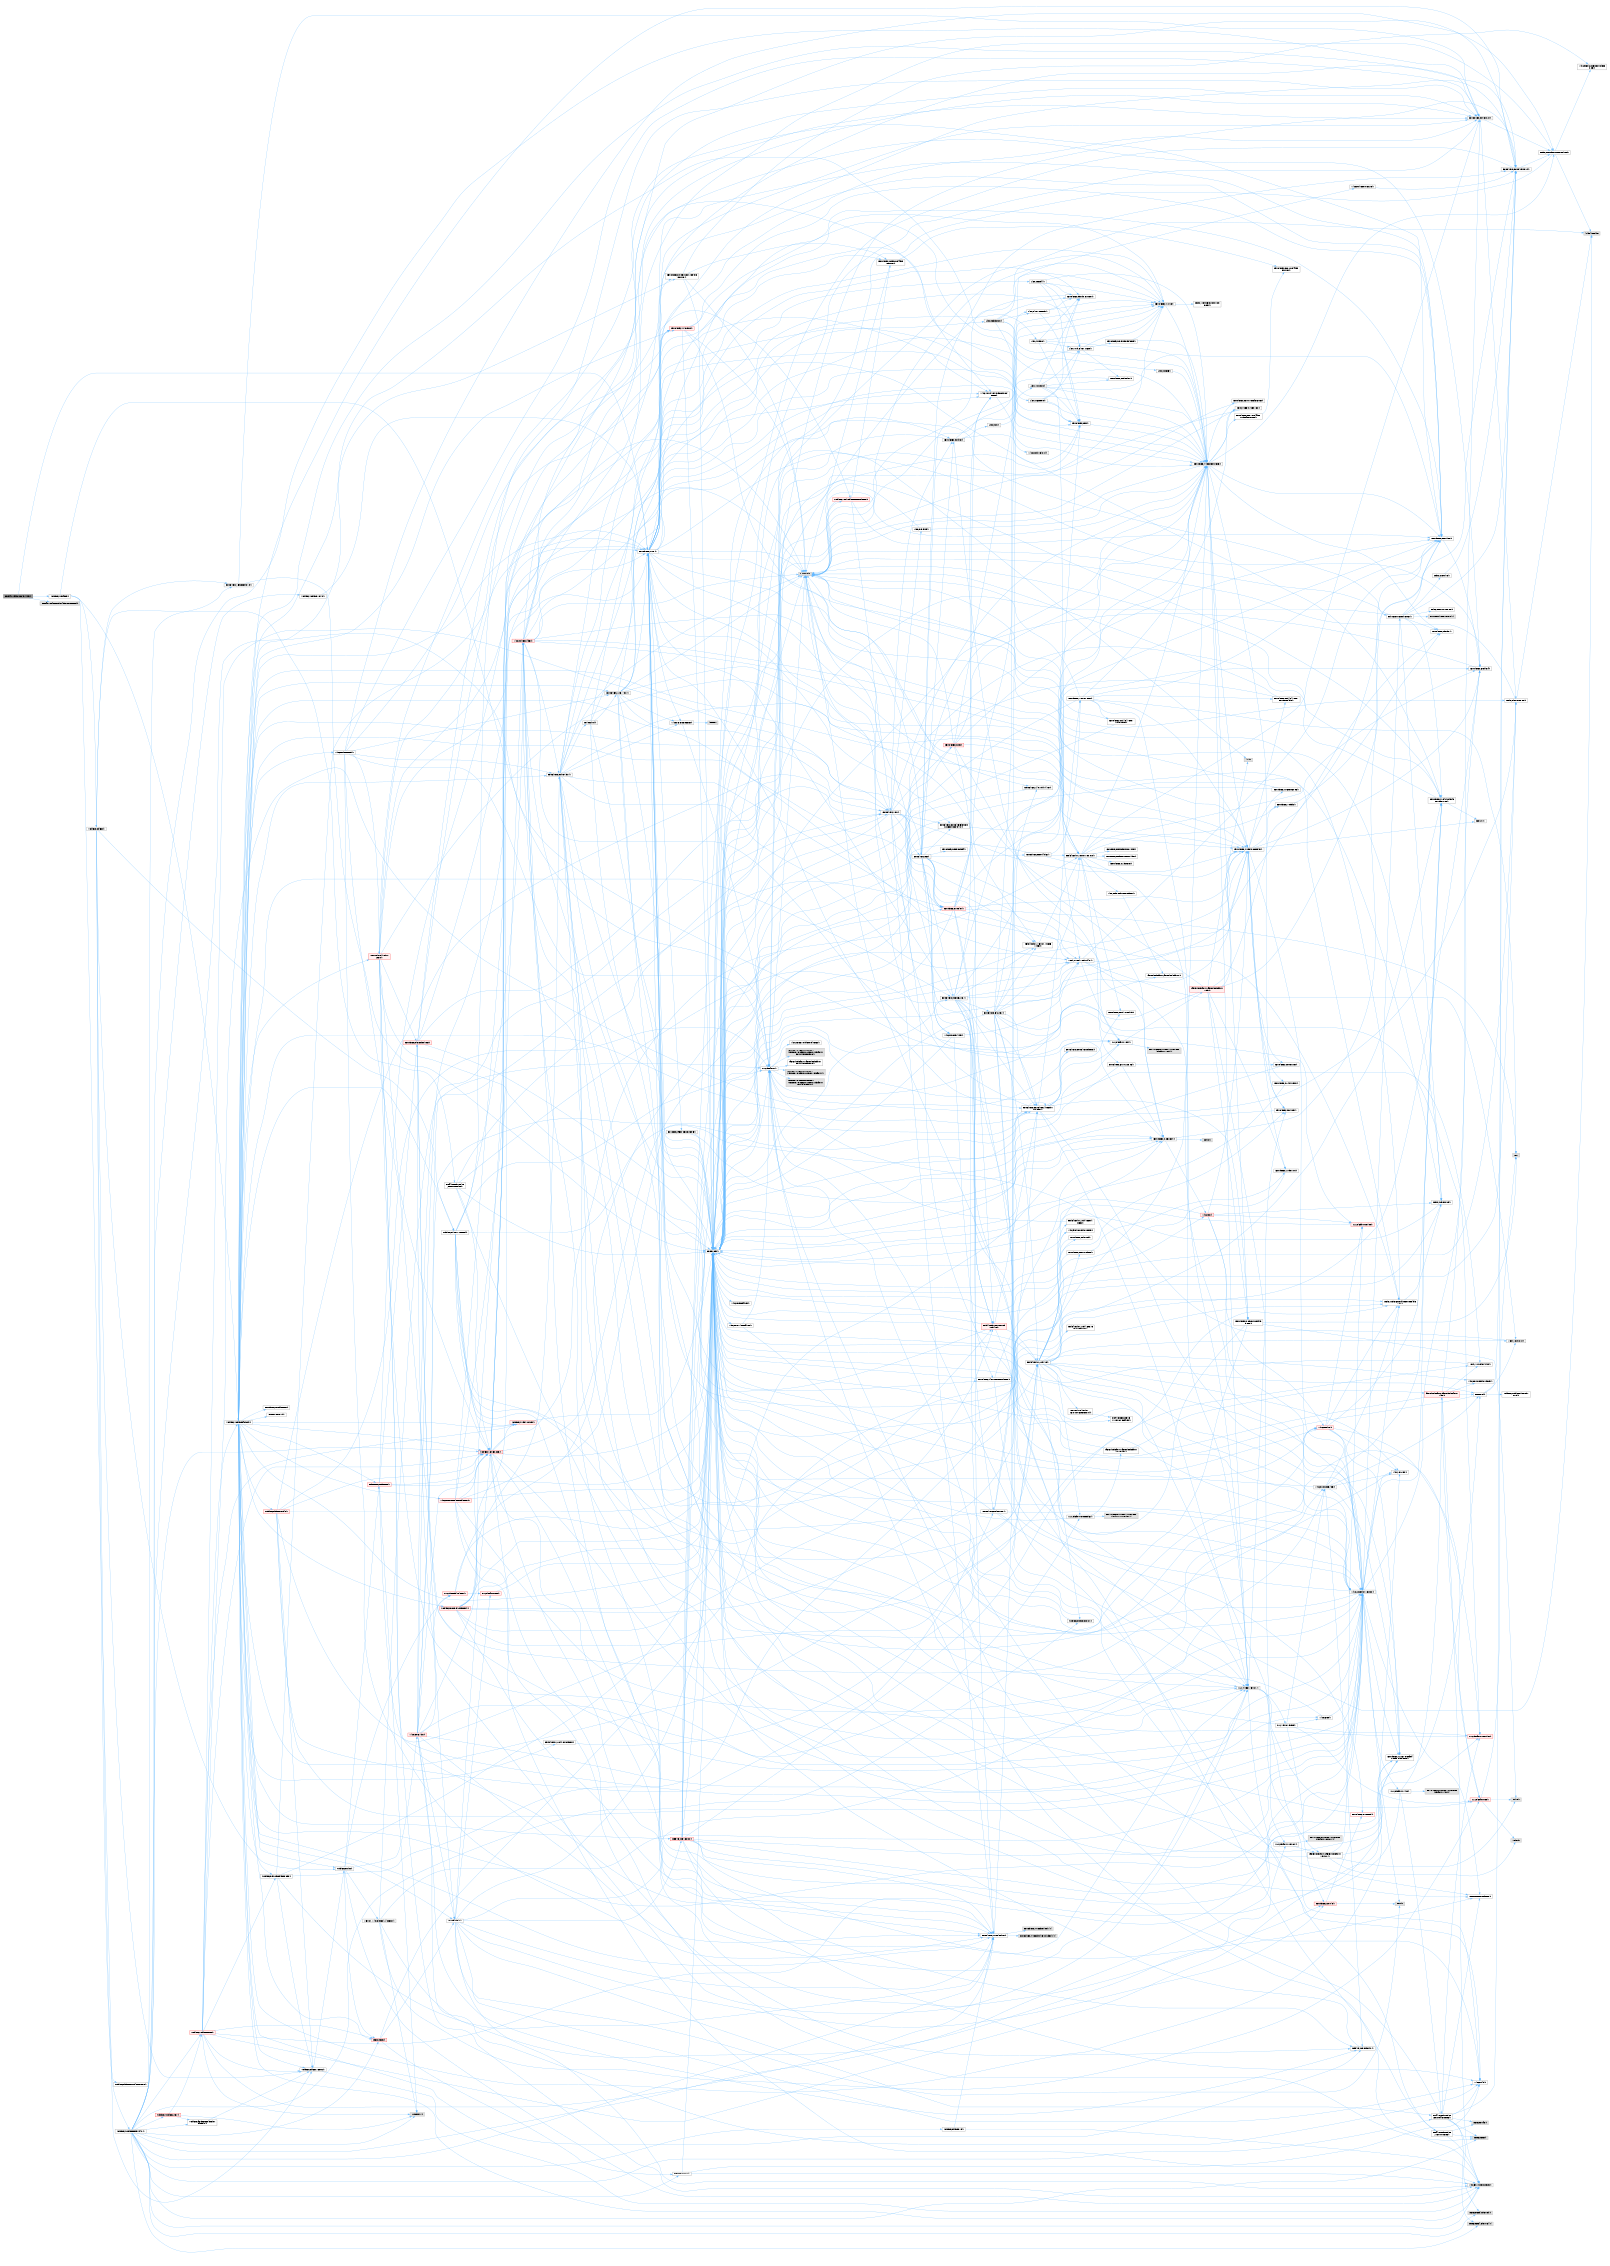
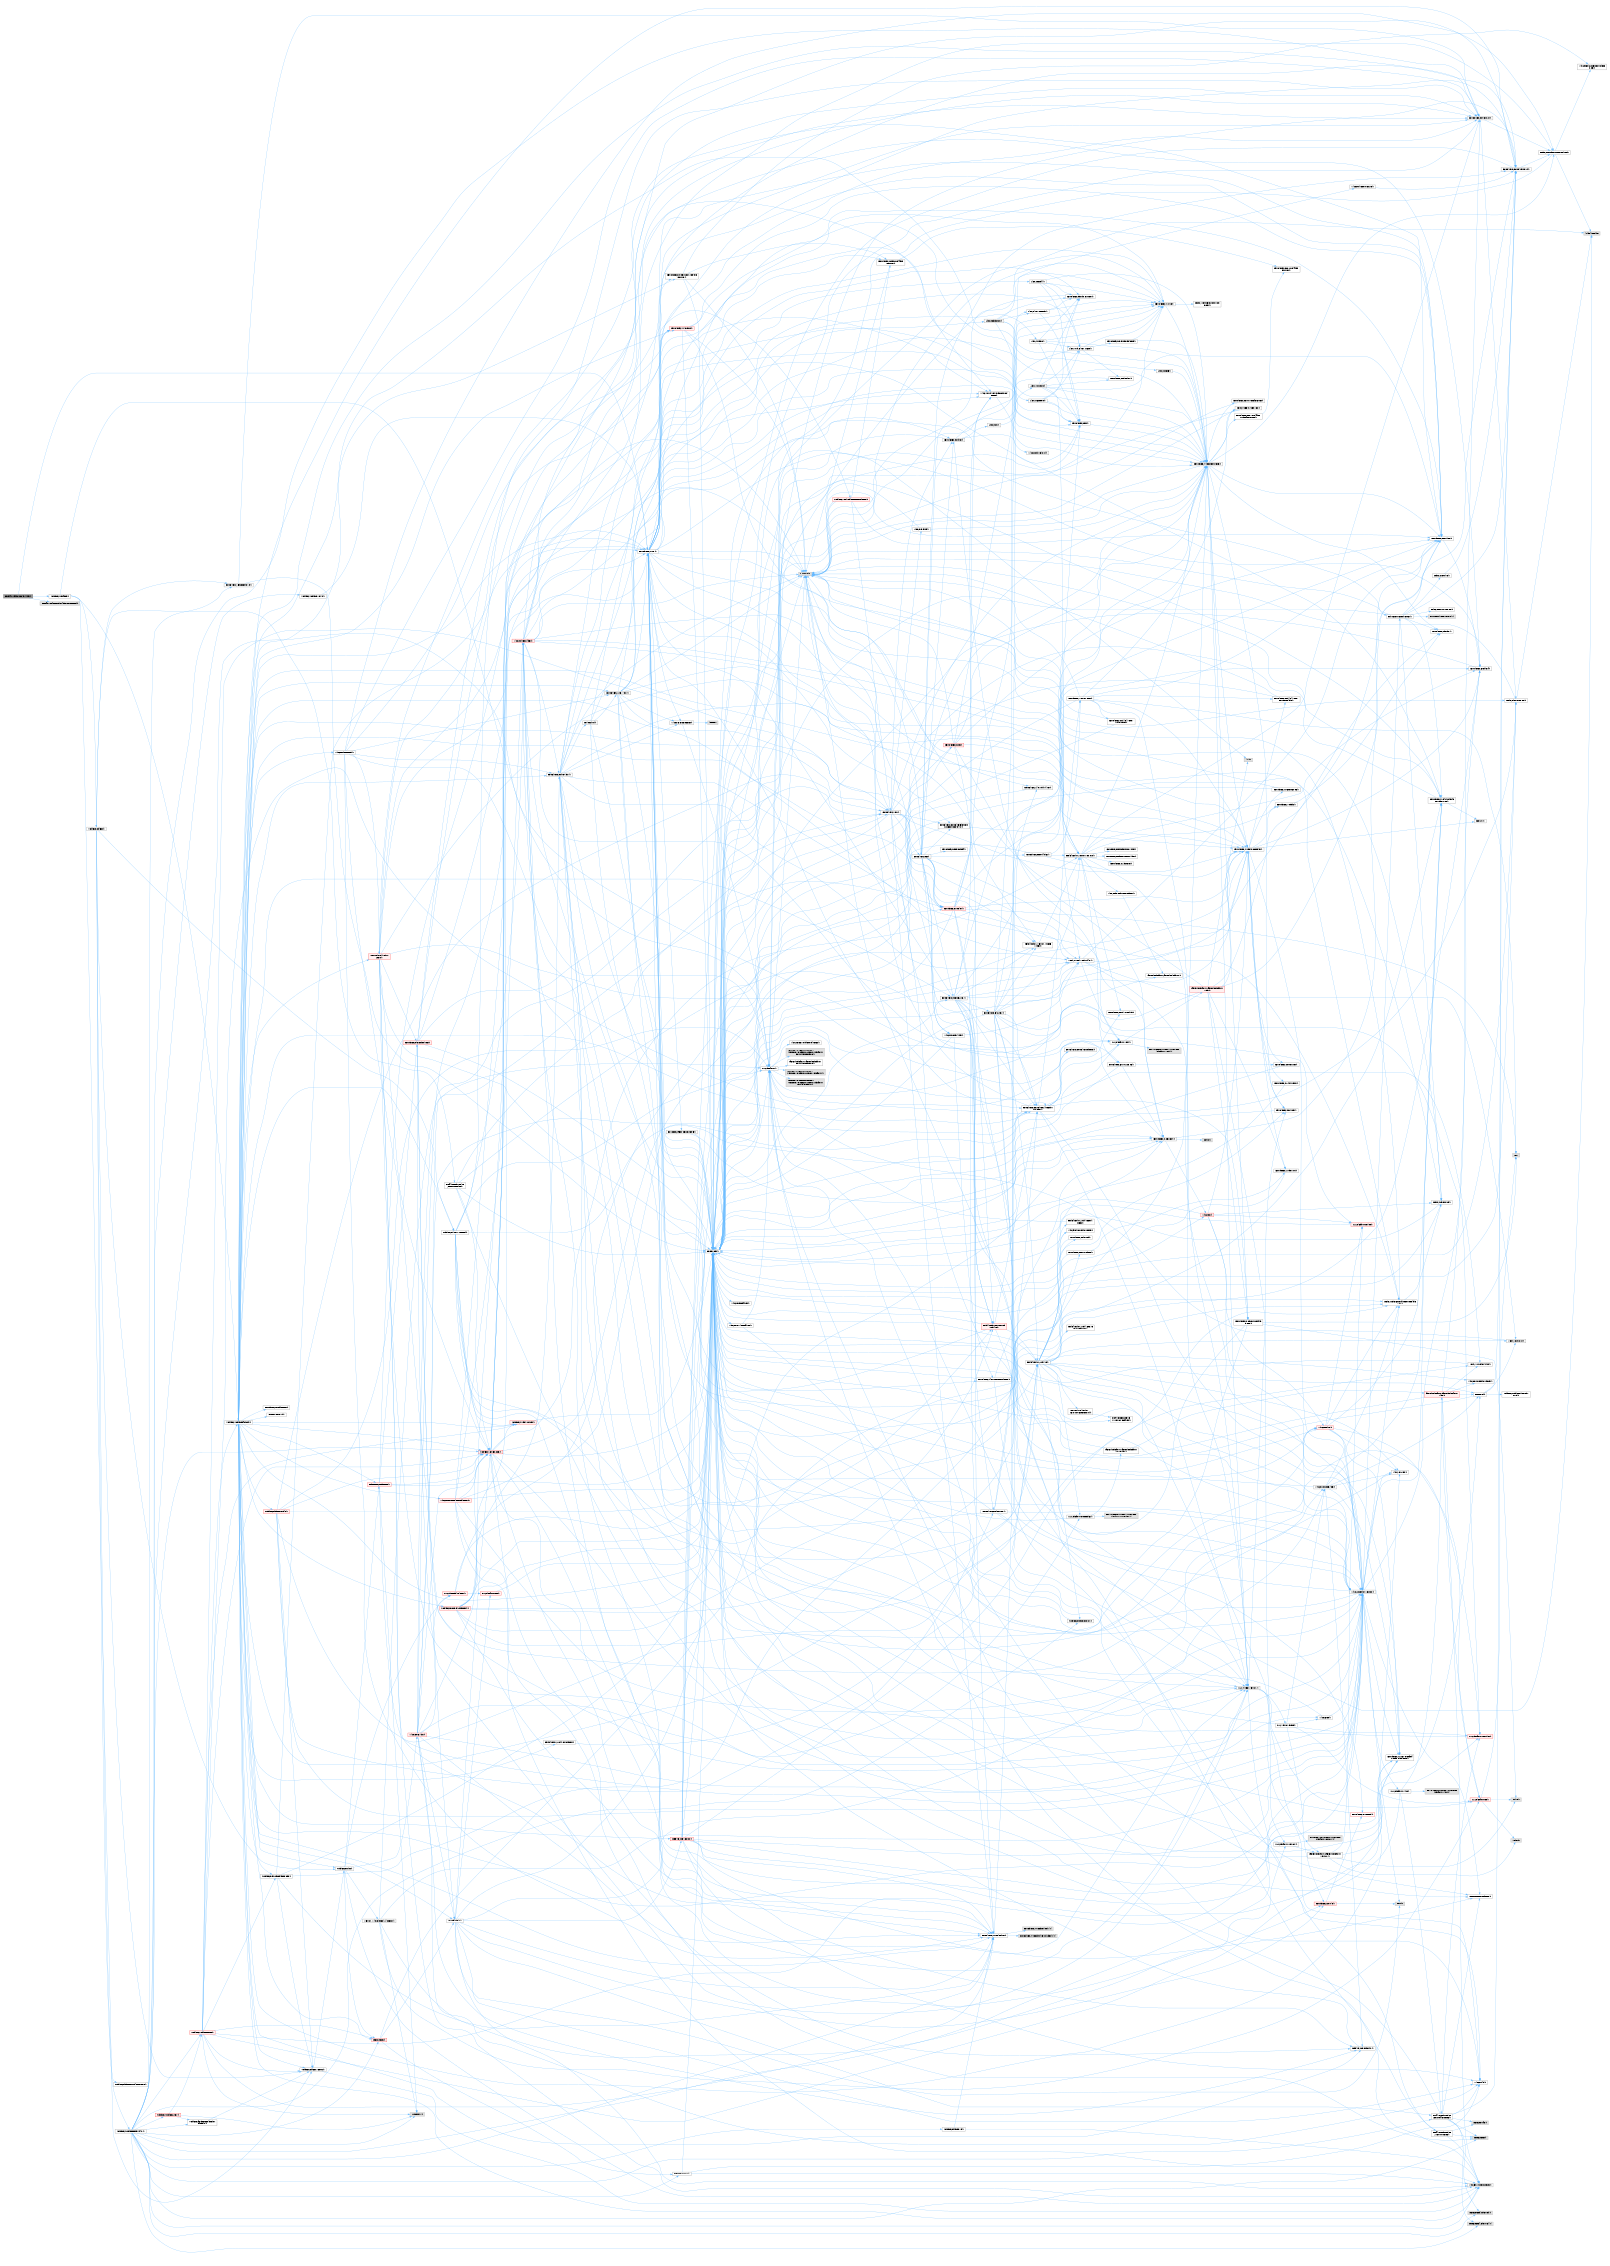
edge "type_traits" -> "UObject/WeakObjectPtrTemplates.h": reversed
edge "Internationalization /Text.h" -> "Containers/EnumAsByte.h": added
node "COMPILED_PLATFORM_HEADER (PlatformMemory.h)": label "COMPILED_PLATFORM_HEADER (PlatformMemory.h)" -> "PLATFORM_PLATFORM_HEADER (PlatformMemory.h)"
